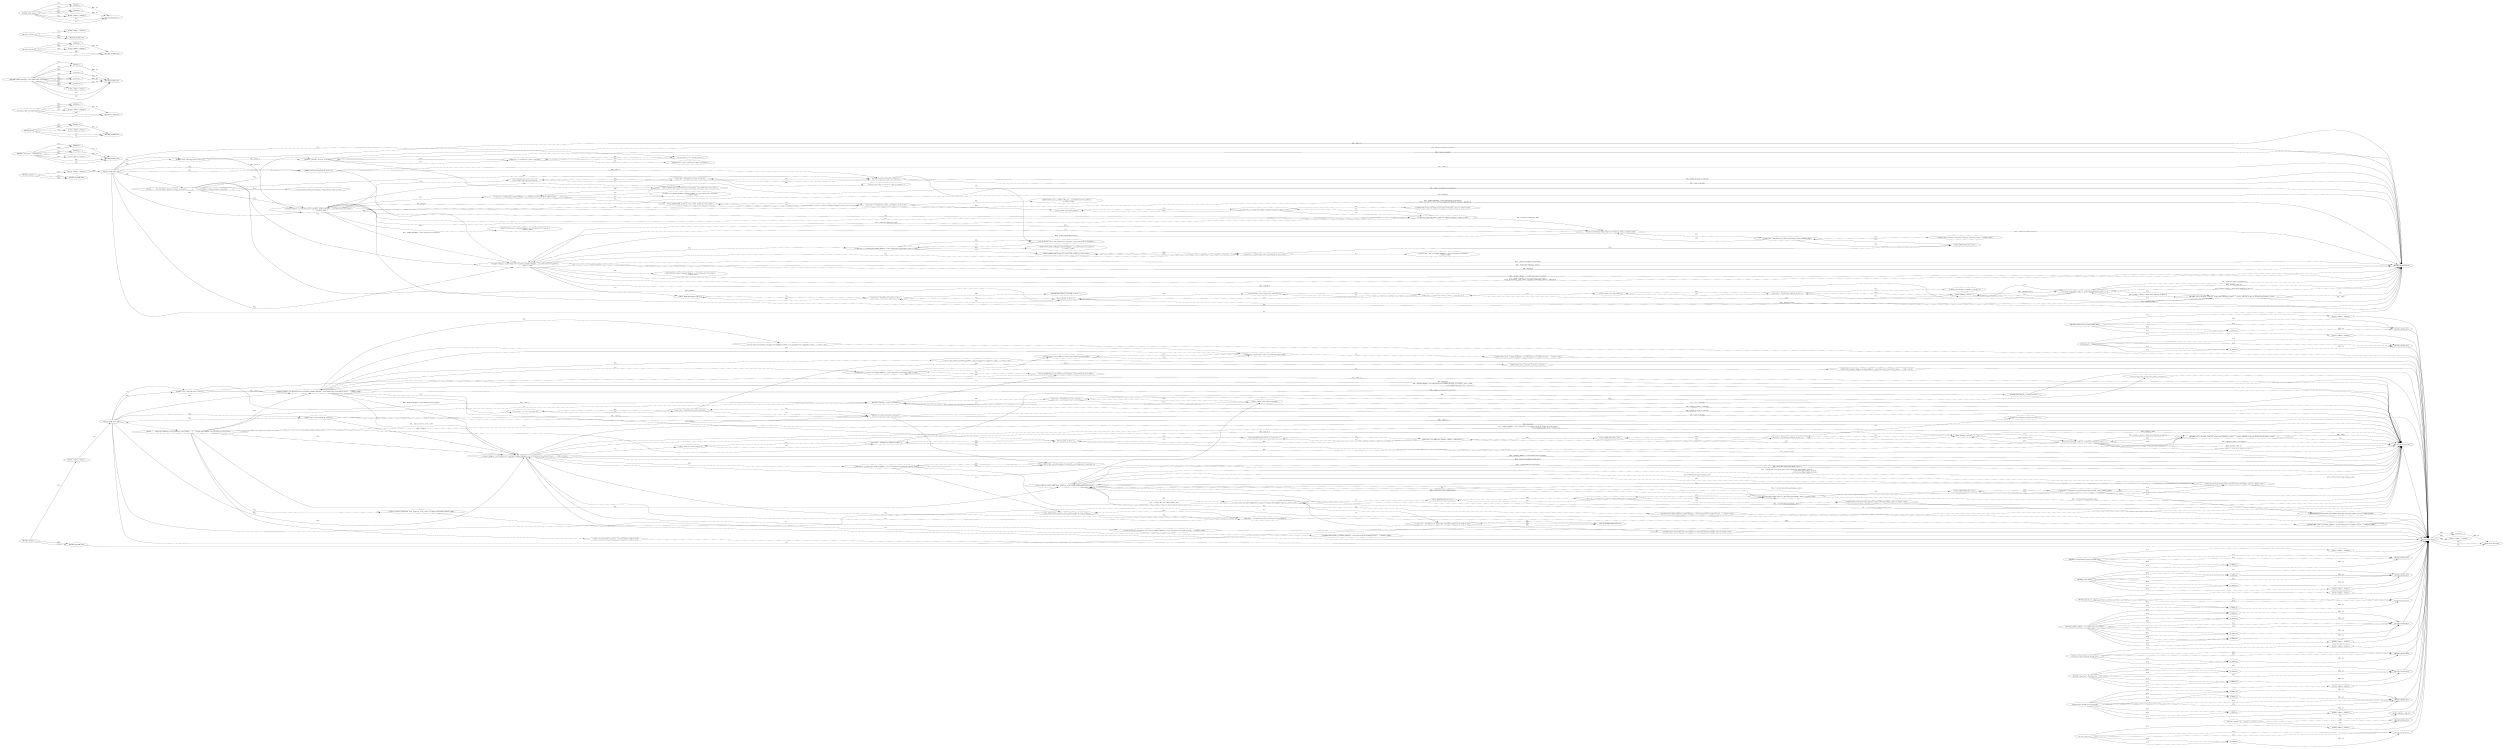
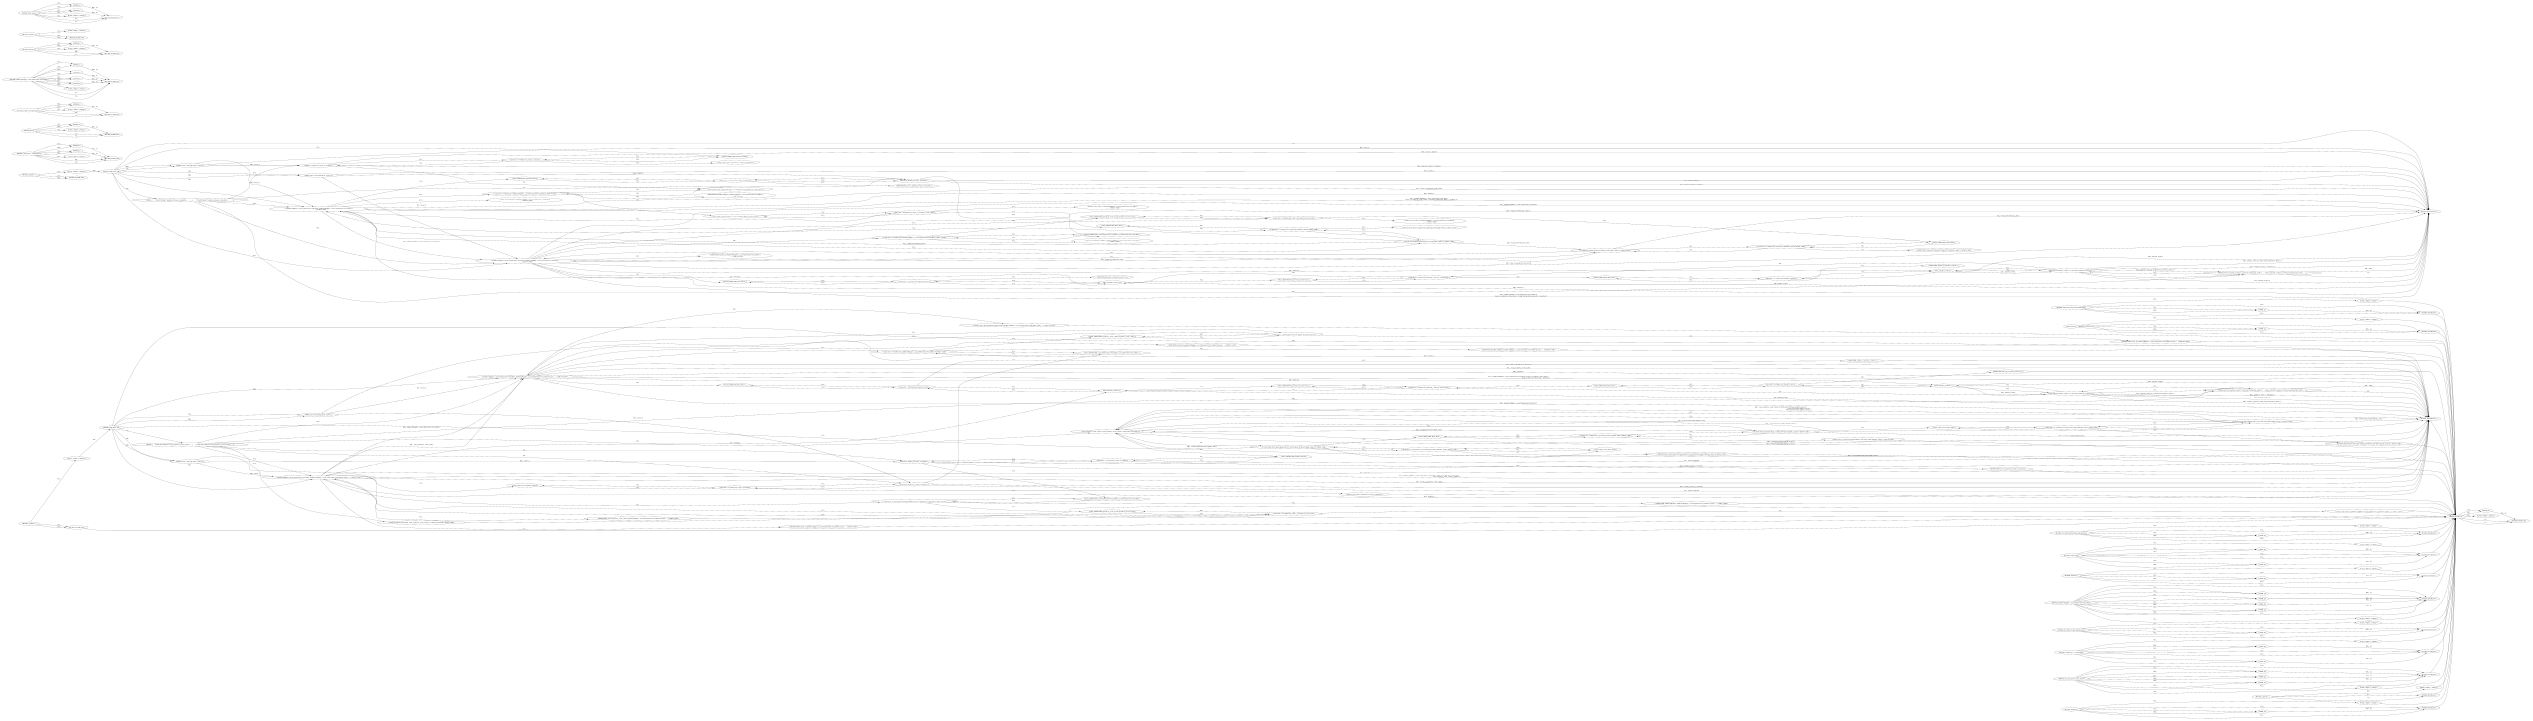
node "<(LOCAL,FloatClipRect bounds_a: FloatClipRect)<SUB>3</SUB>>": removed
node "<(LOCAL,FloatClipRect bounds_a: FloatClipRect)<SUB>6</SUB>>": removed
